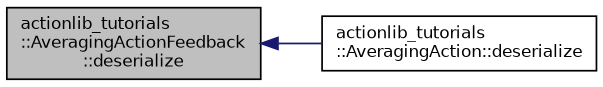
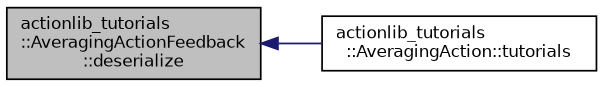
node "actionlib_tutorials ::AveragingAction::deserialize": label "actionlib_tutorials ::AveragingAction::deserialize" -> "actionlib_tutorials ::AveragingAction::tutorials"
